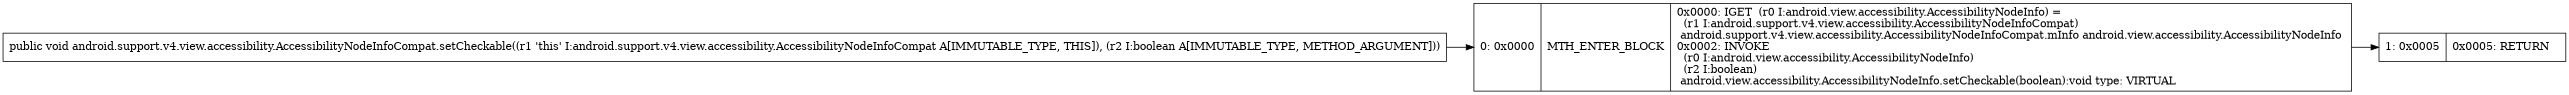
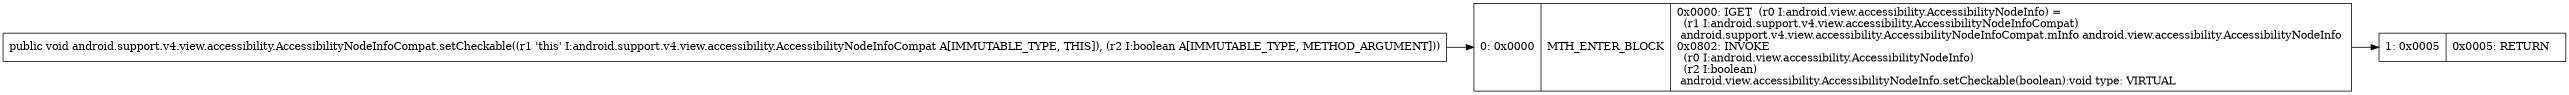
node "0: 0x0000": text "0x0002: INVOKE" -> "0x0802: INVOKE"
